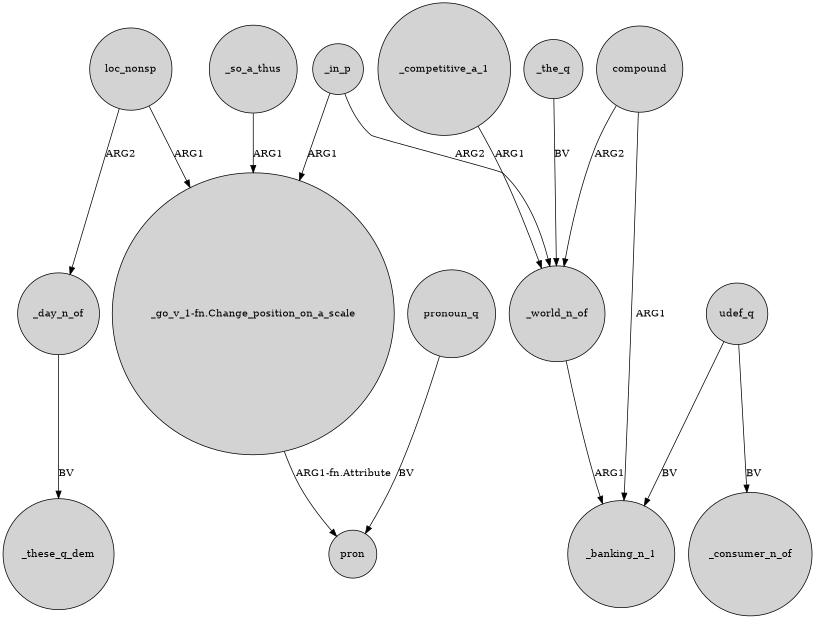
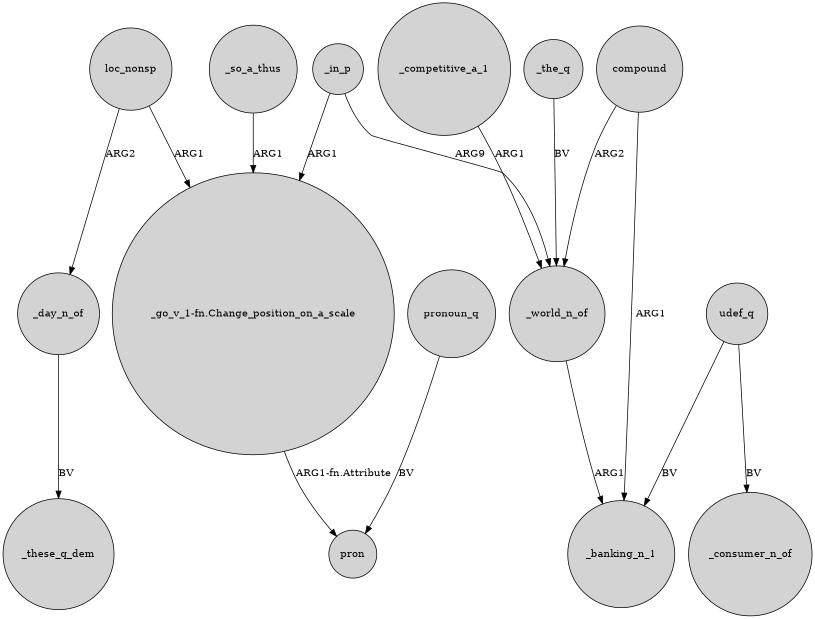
edge "_in_p" -> "_world_n_of": label "ARG2" -> "ARG9"
